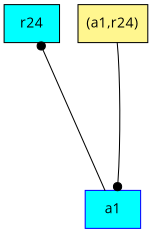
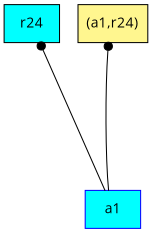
edge "(a1,r24)" -> "a1": reversed
